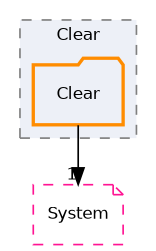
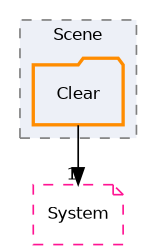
cluster "Clear": label "Clear" -> "Scene"
